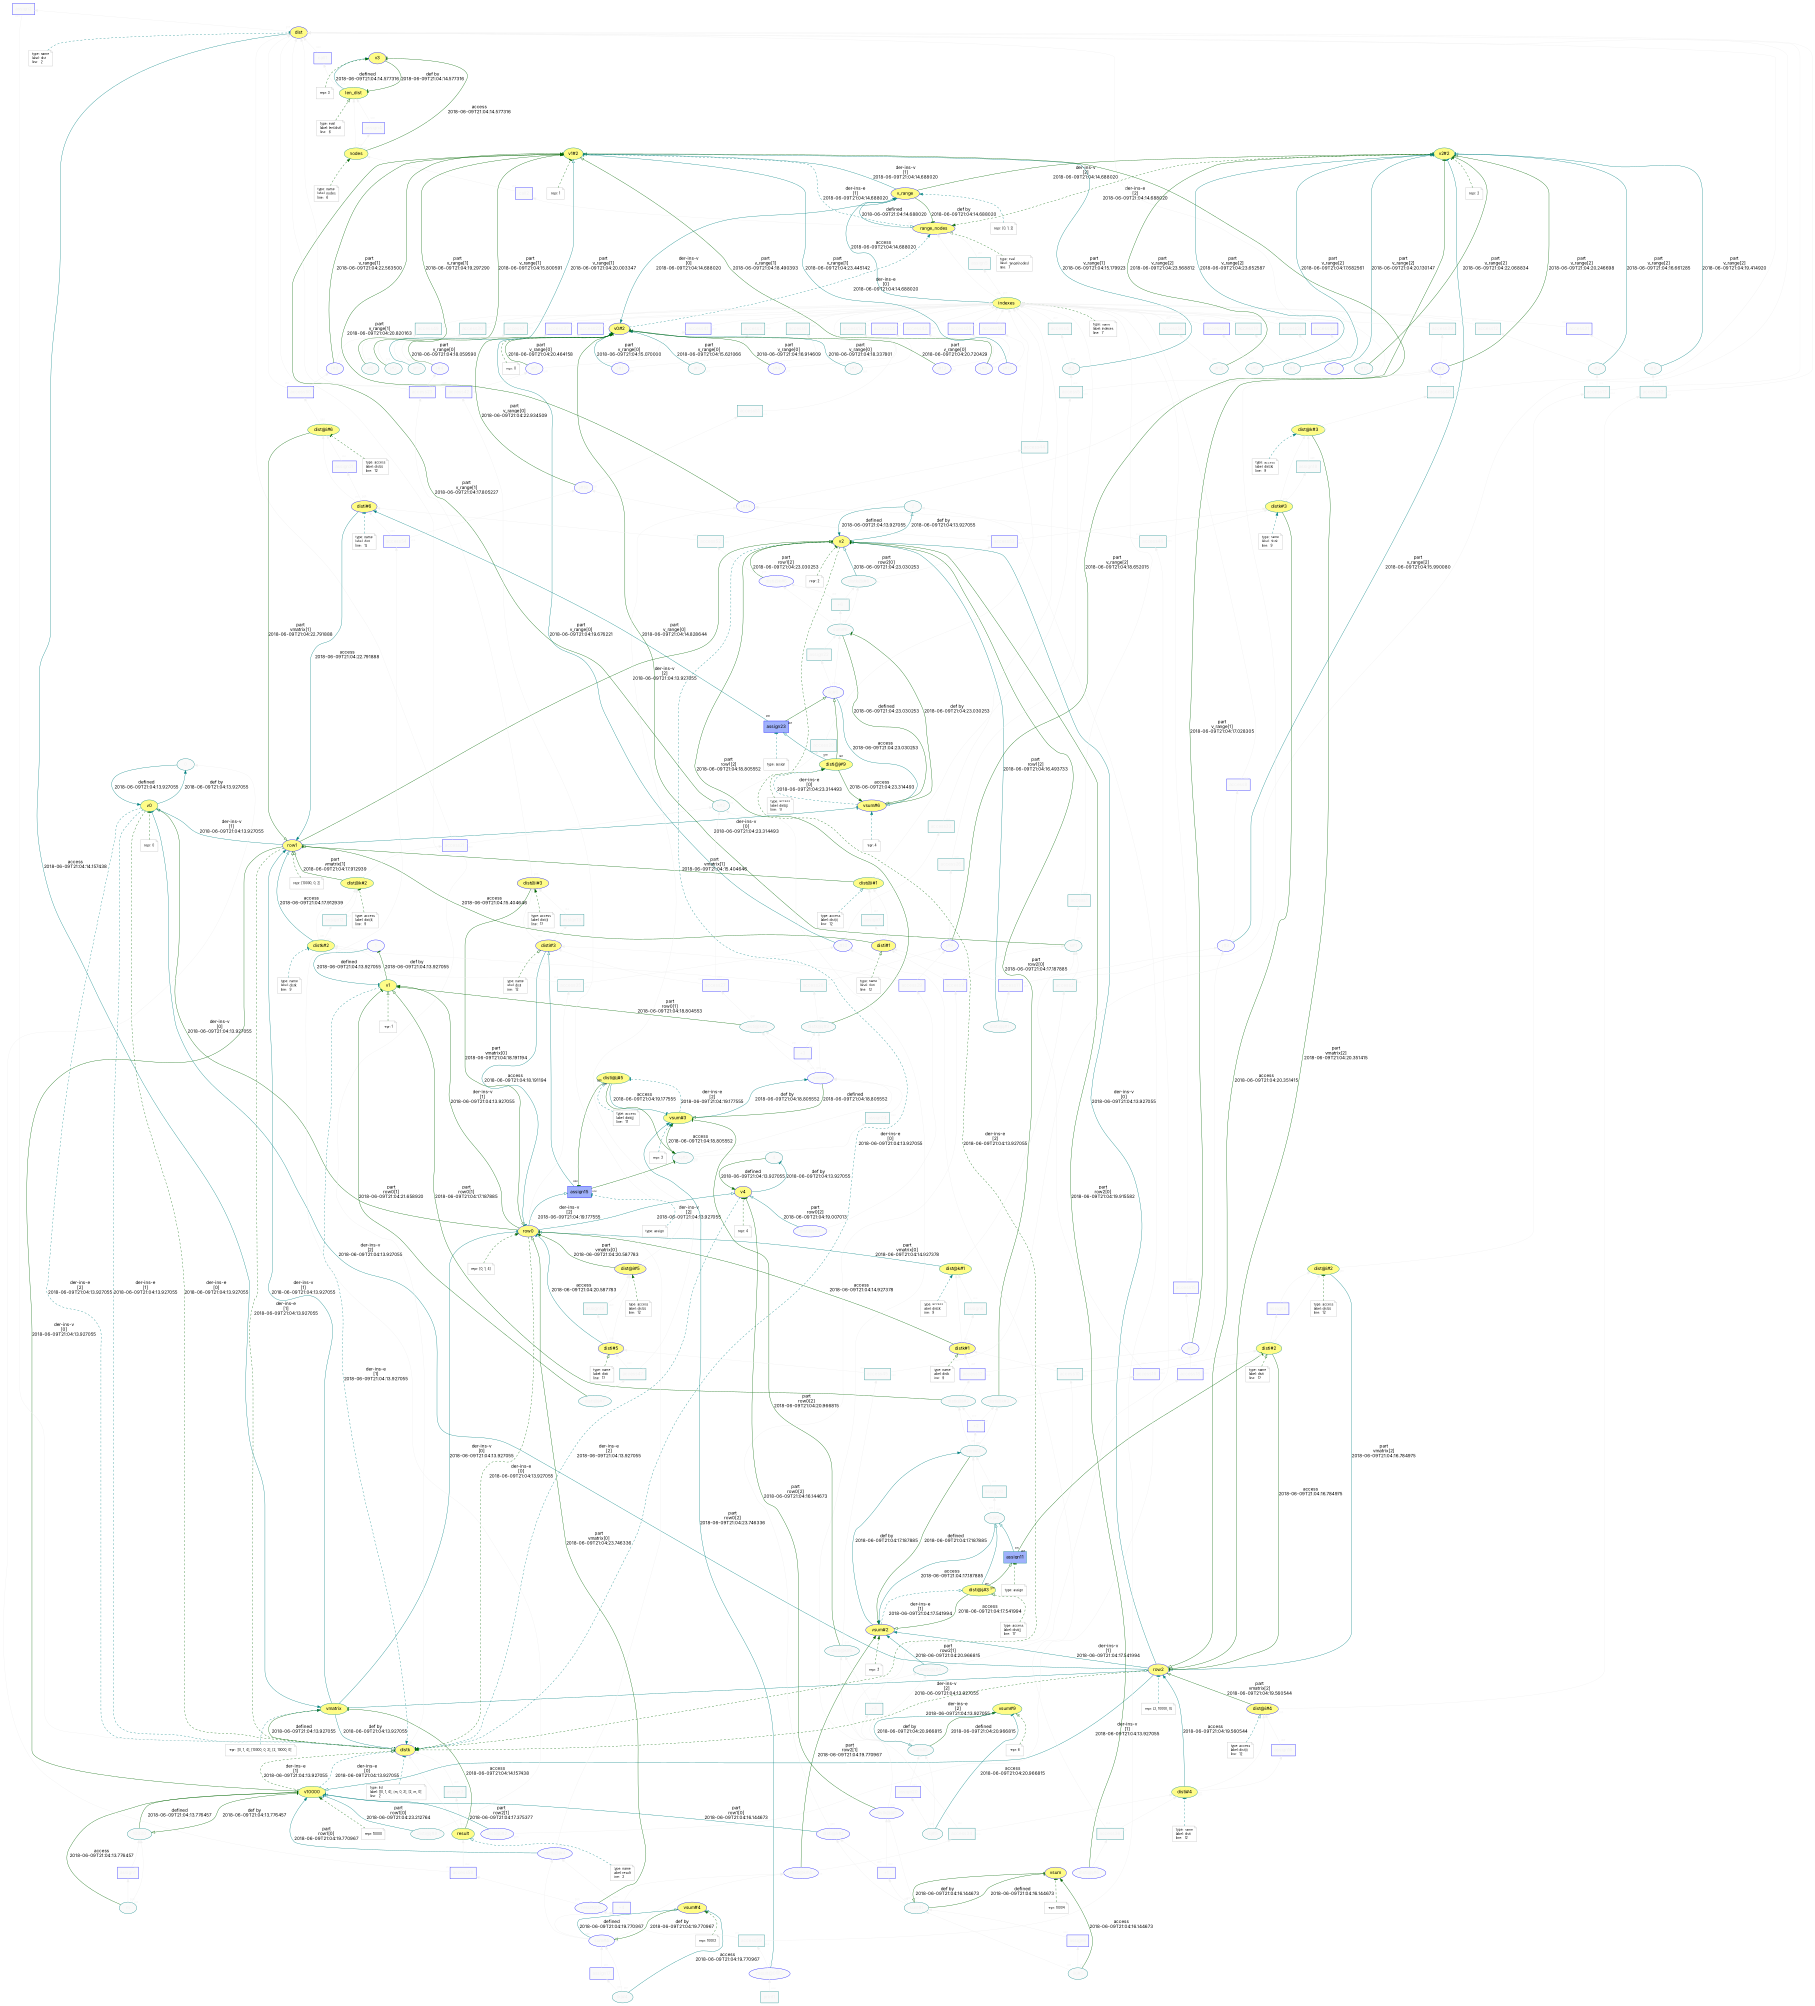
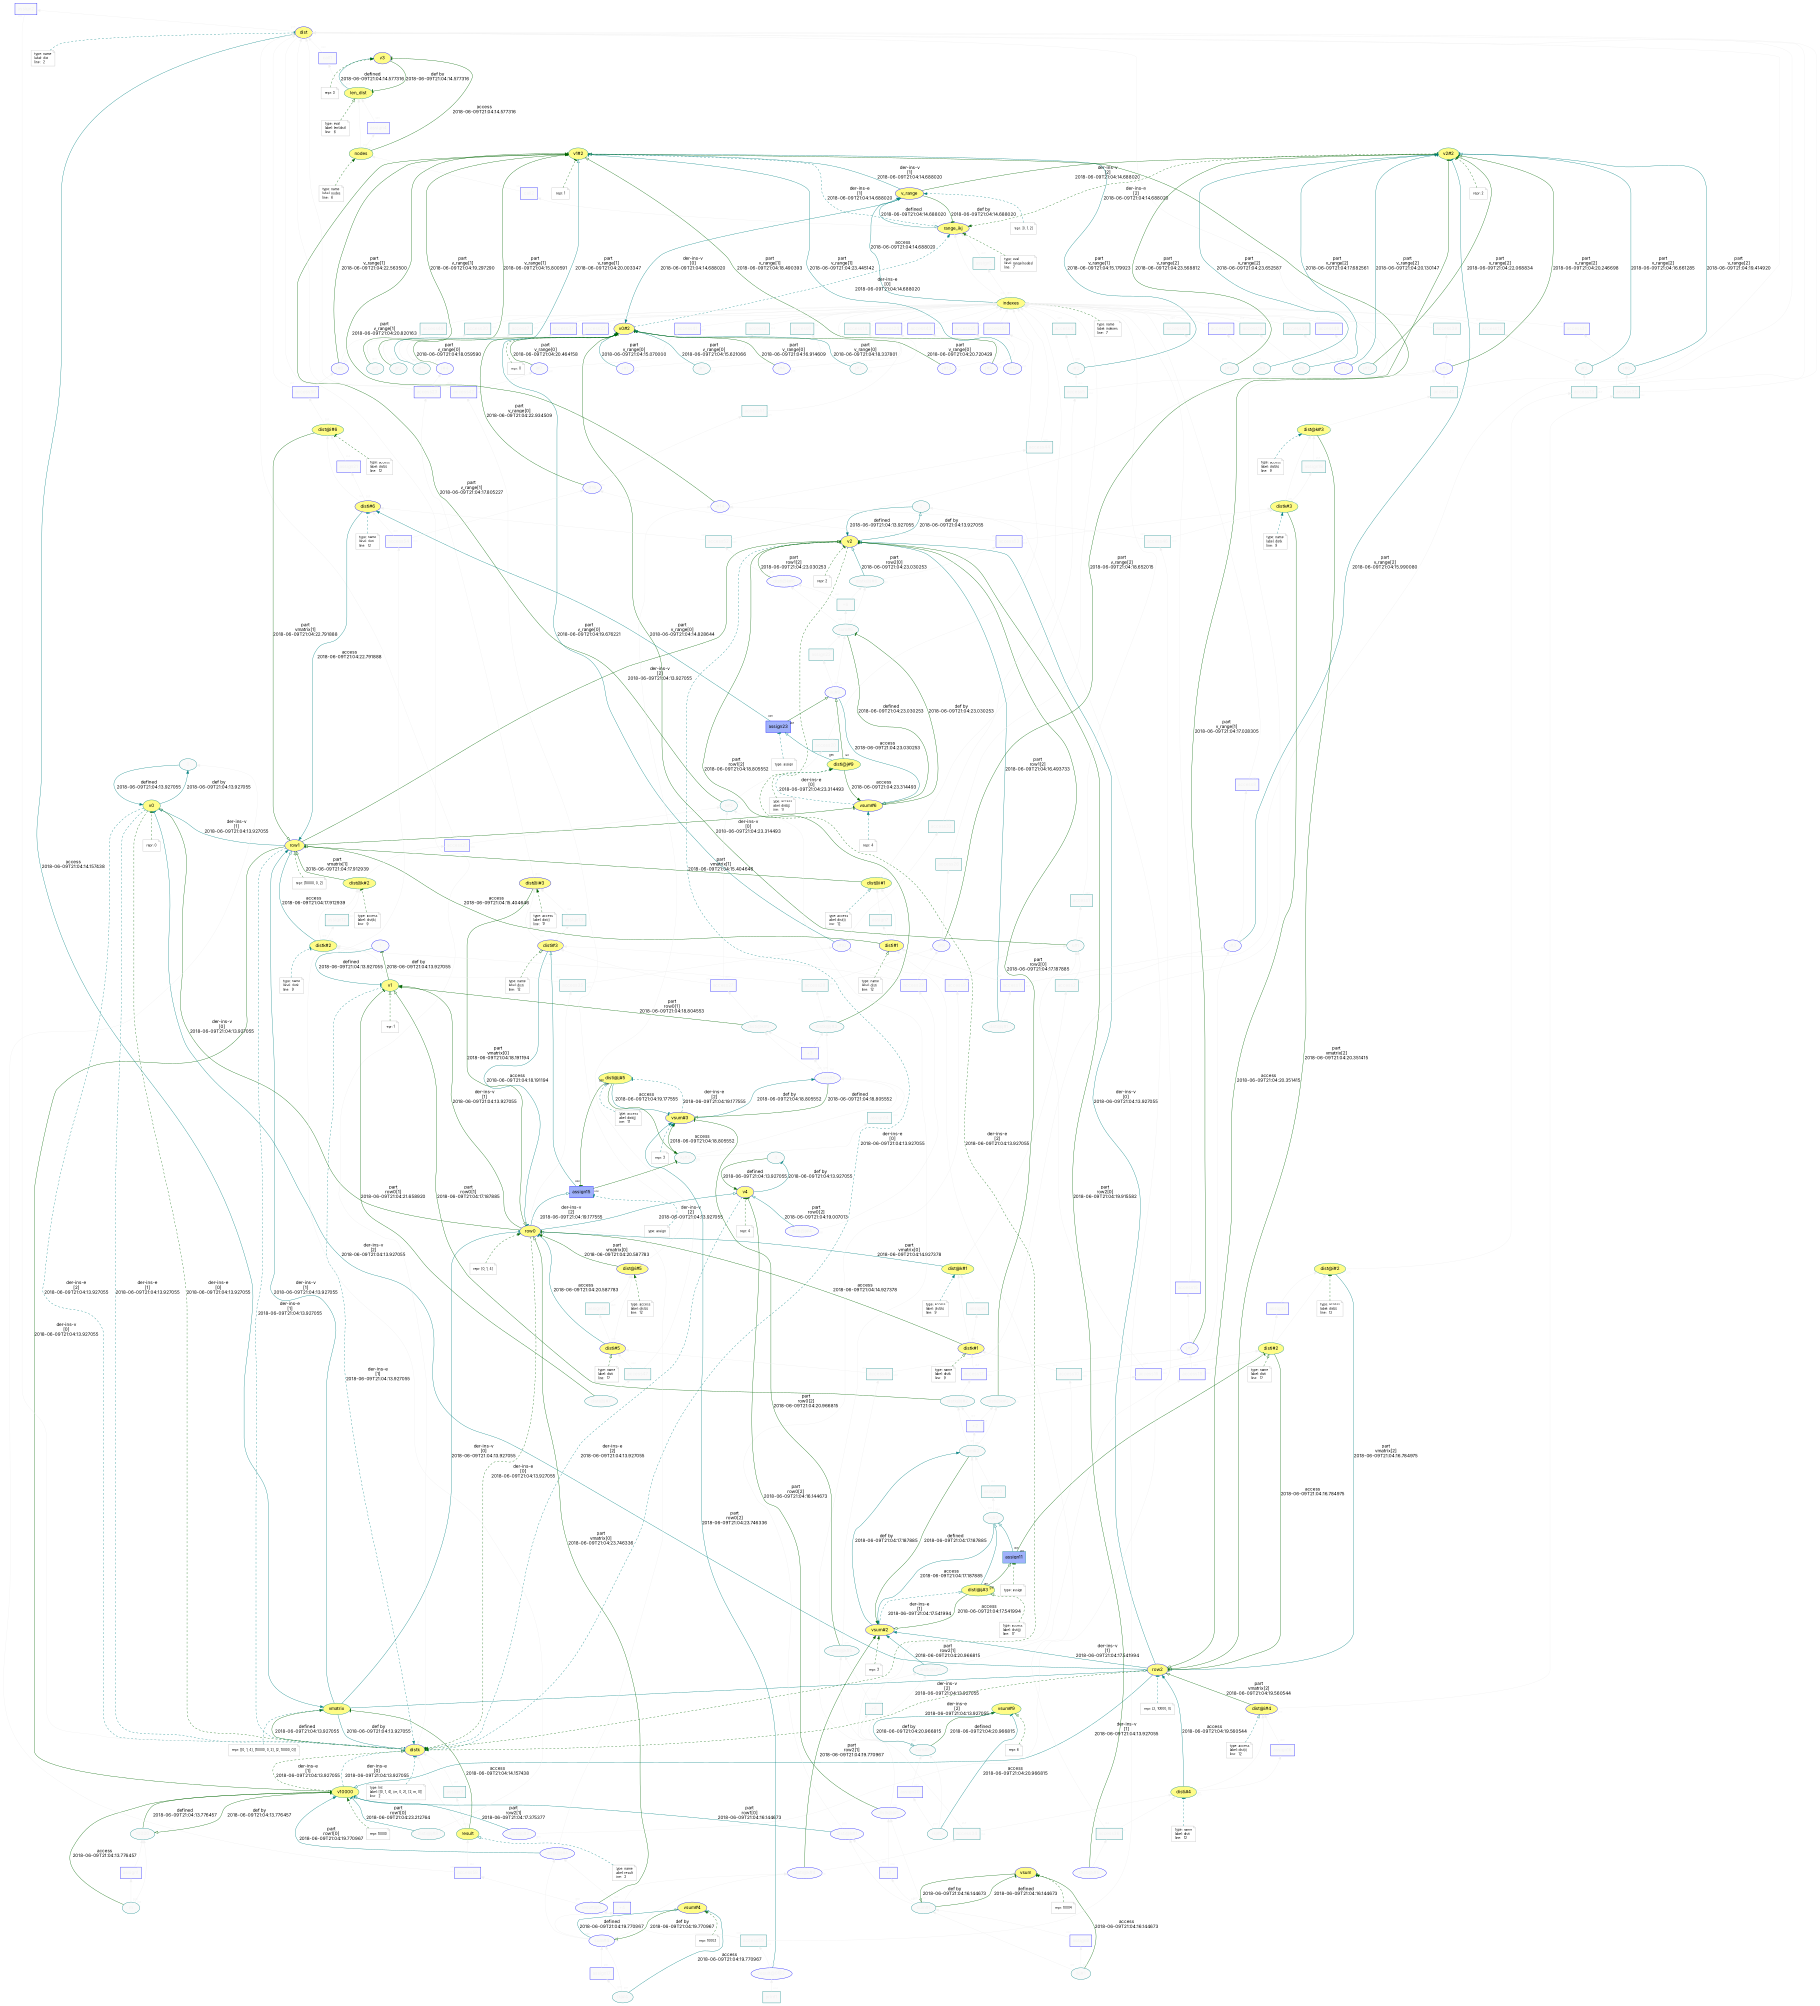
node "range_nodes": label "range_nodes" -> "range_ikj"
edge "row1" -> "vsum#6": color teal -> darkgreen
node "vsum#3": color teal -> blue
edge "row1" -> "distk": color darkgreen -> teal
